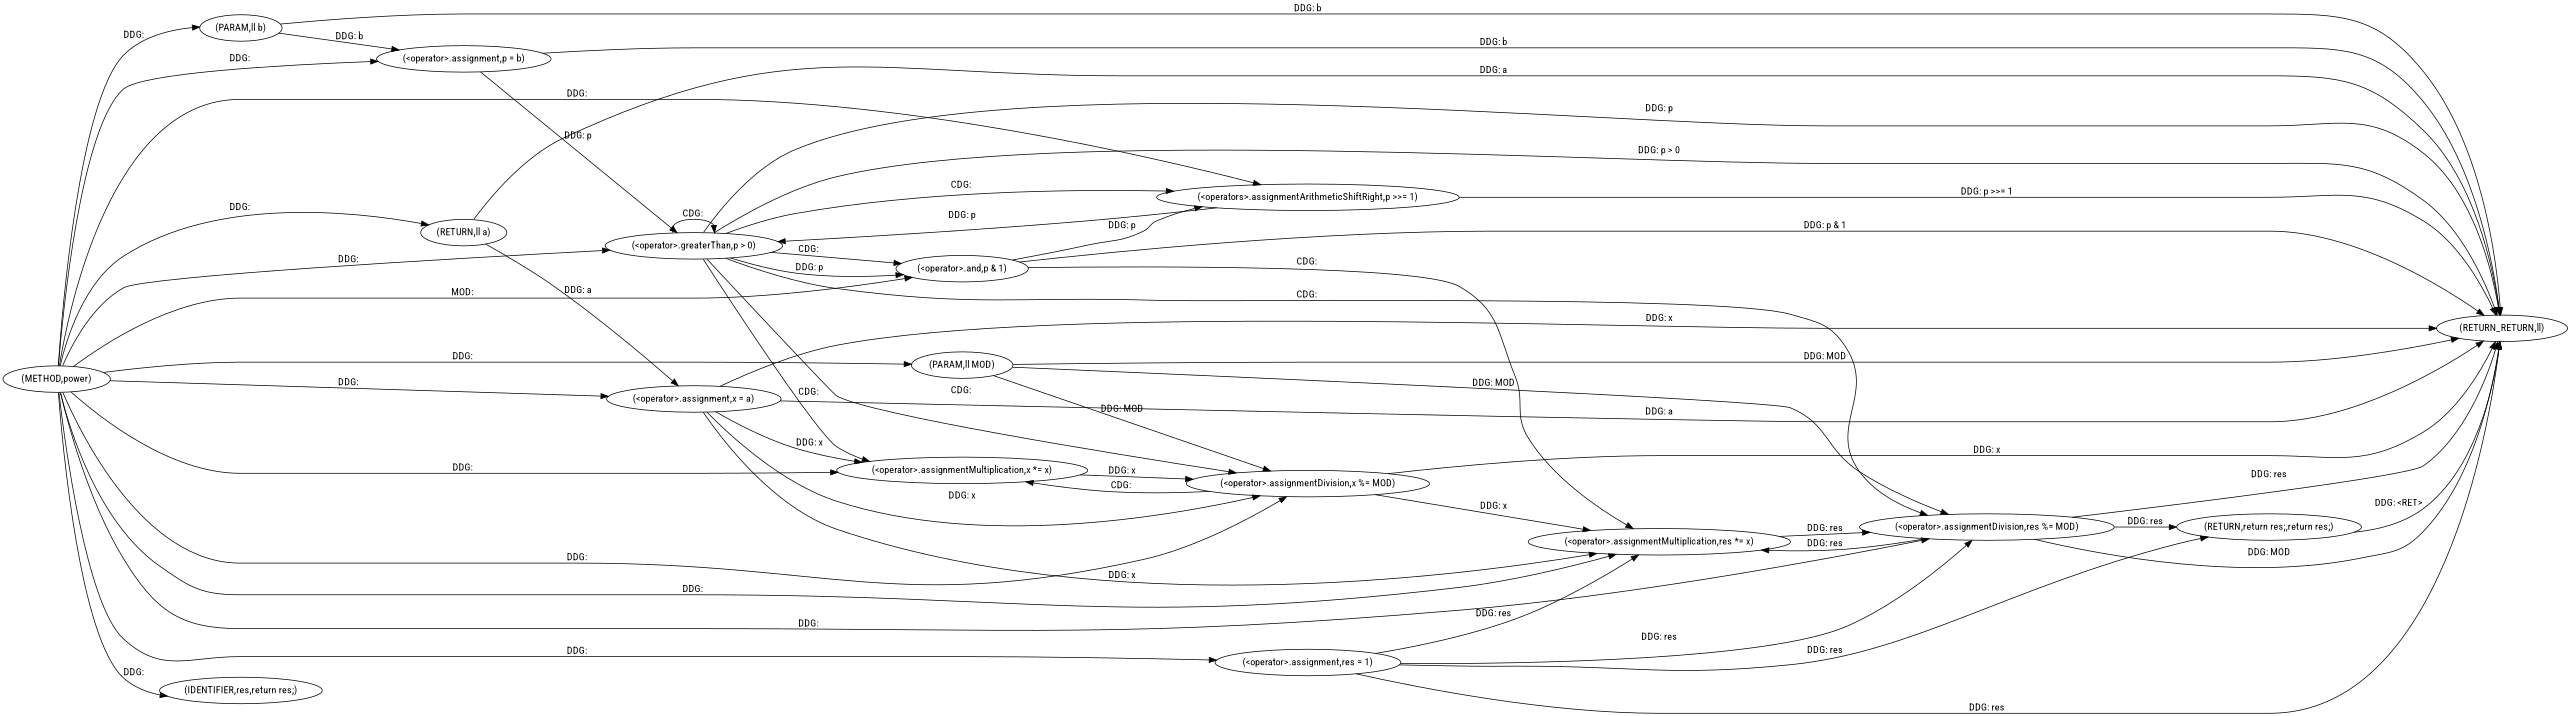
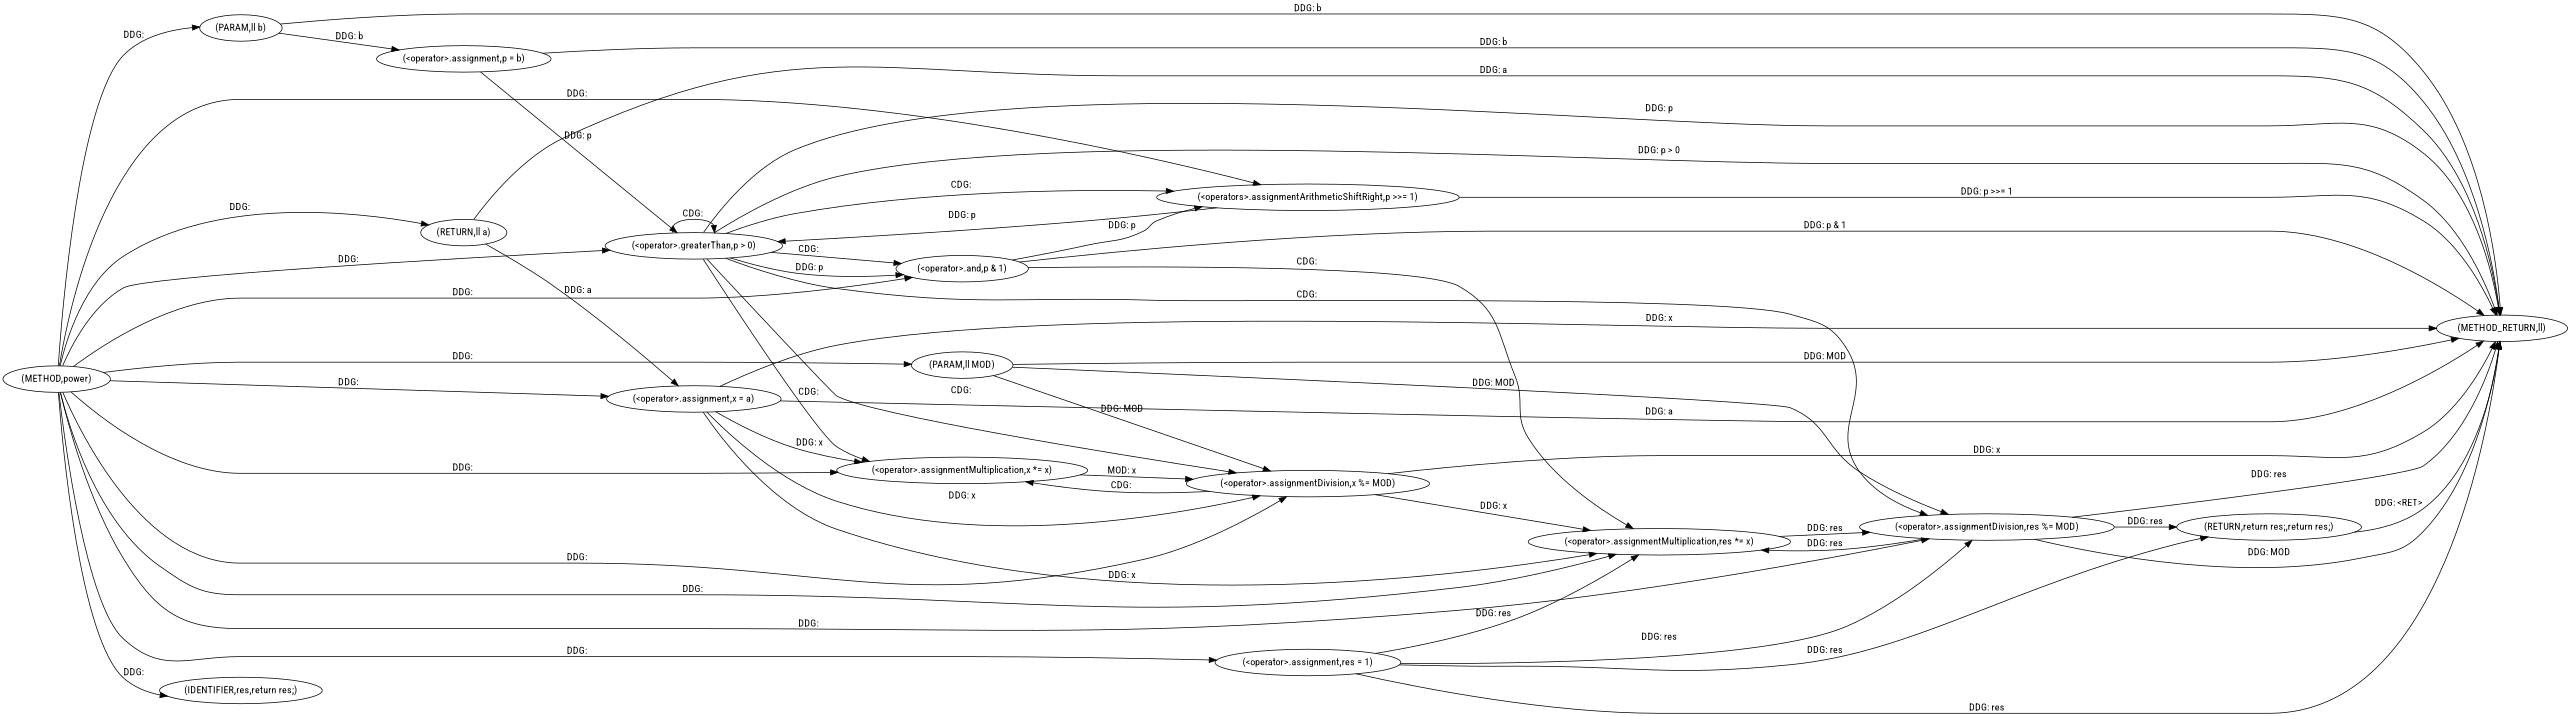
edge "(METHOD,power)" -> "(<operator>.assignment,p = b)": removed, label "DDG:"
edge "(METHOD,power)" -> "(<operator>.and,p & 1)": label "MOD: " -> "DDG: "
node "(RETURN_RETURN,ll)": label "(RETURN_RETURN,ll)" -> "(METHOD_RETURN,ll)"
edge "(<operator>.assignmentMultiplication,x *= x)" -> "(<operator>.assignmentDivision,x %= MOD)": label "DDG: x" -> "MOD: x"
